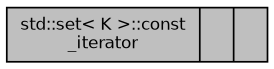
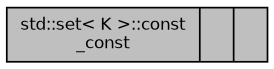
node "std::set< K >::const": text "_iterator" -> "_const"
